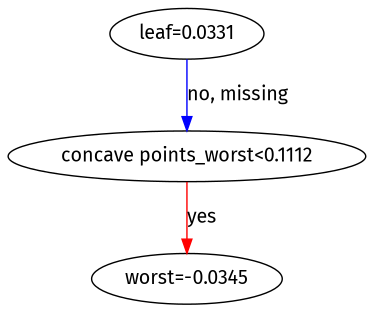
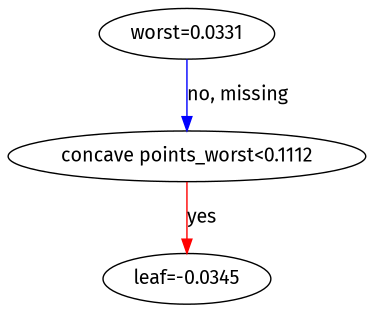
node "leaf=0.0331": label "leaf=0.0331" -> "worst=0.0331"
node "worst=-0.0345": label "worst=-0.0345" -> "leaf=-0.0345"
